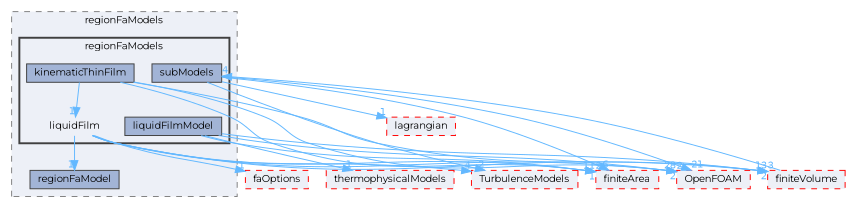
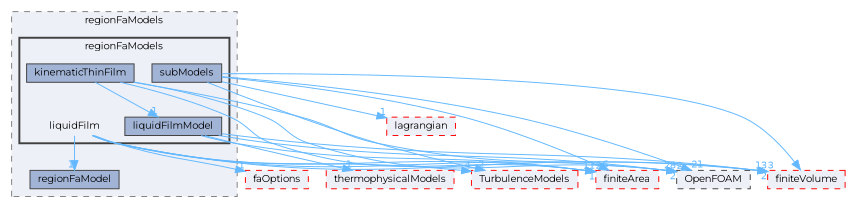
edge "kinematicThinFilm" -> "liquidFilm": now "kinematicThinFilm" -> "liquidFilmModel"
edge "finiteVolume" -> "subModels": reversed
node "OpenFOAM": color red -> grey25
